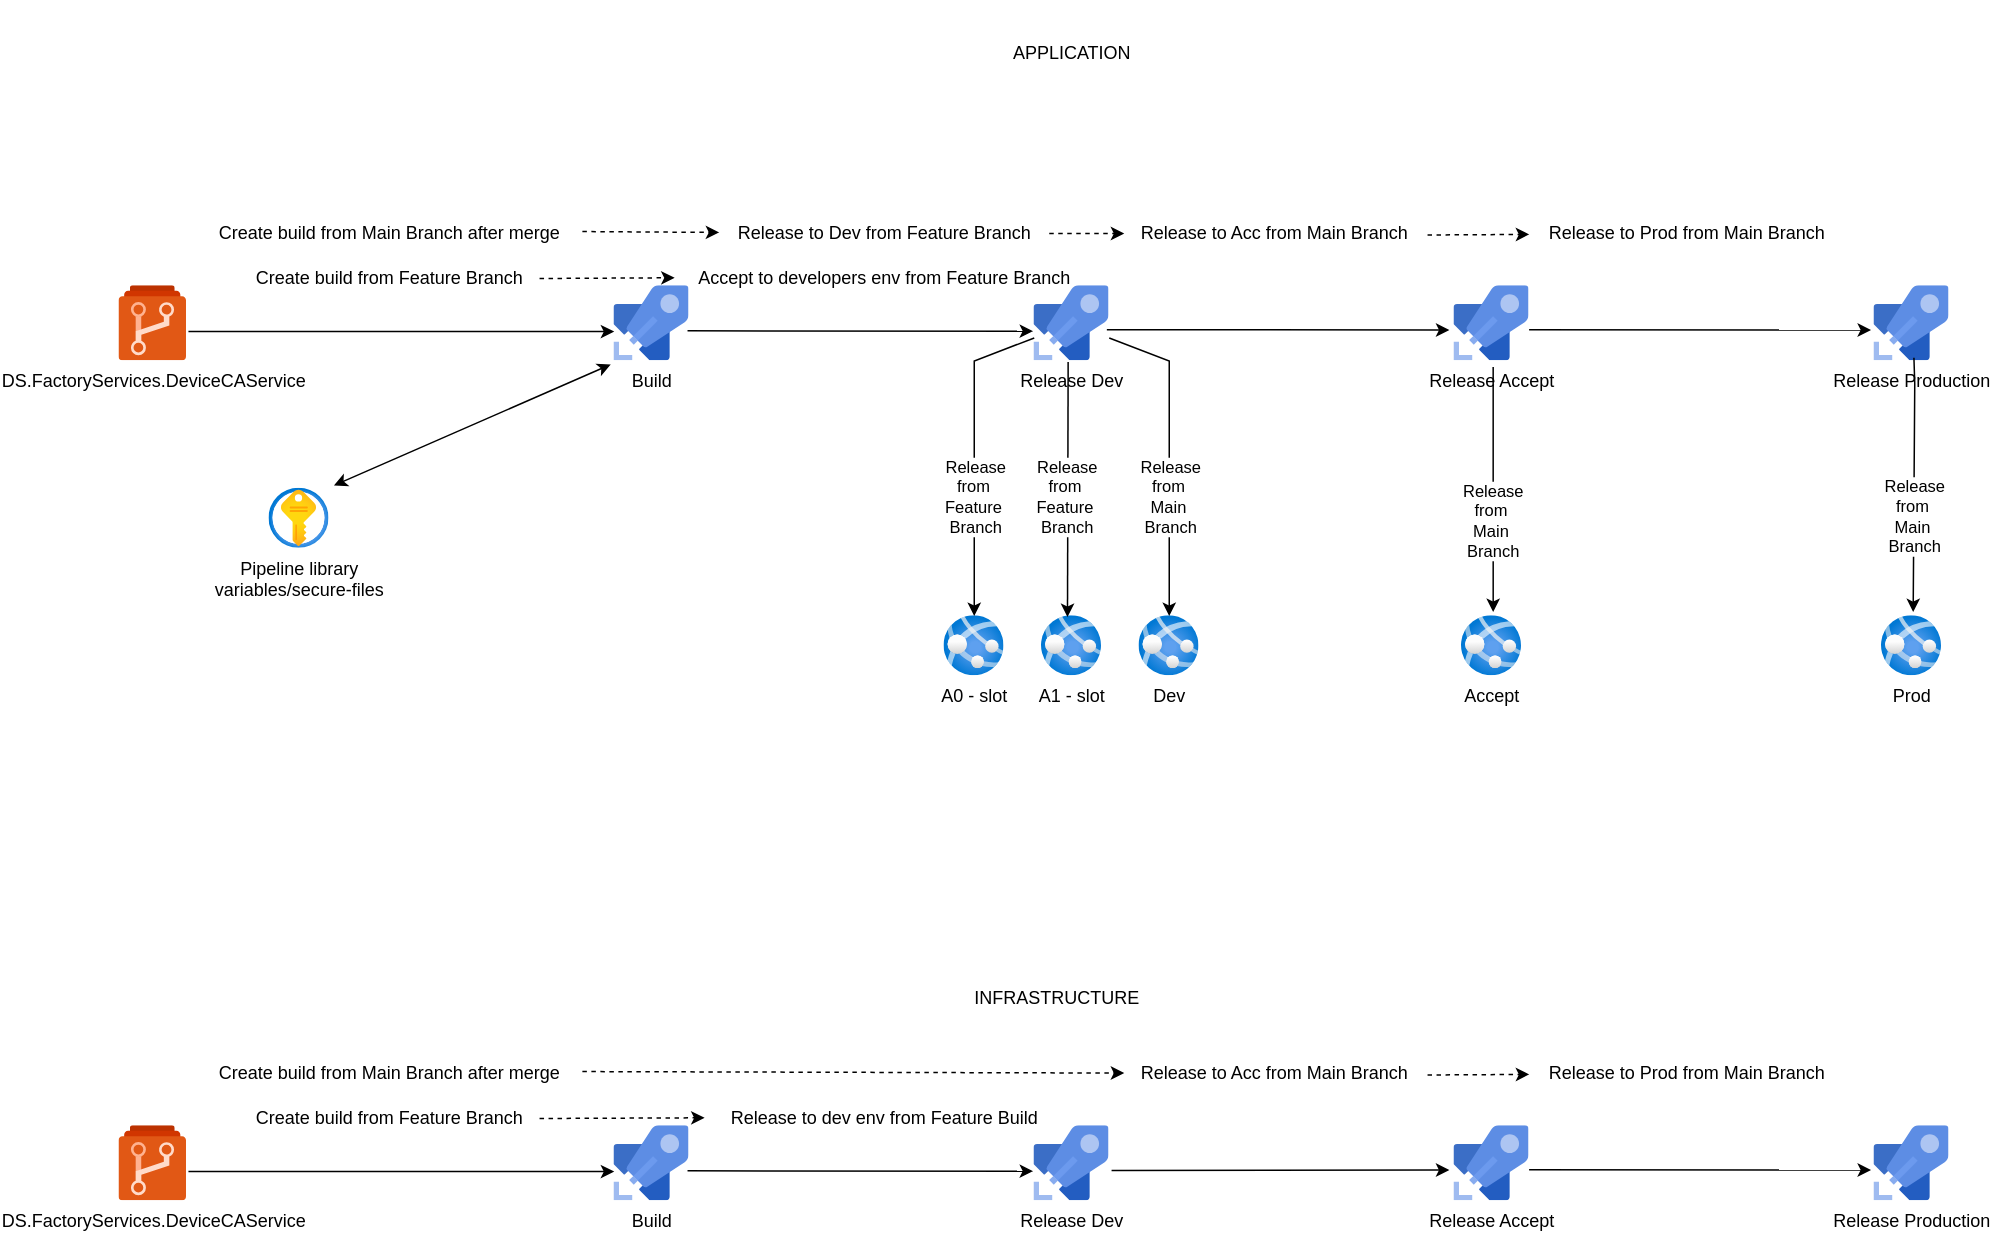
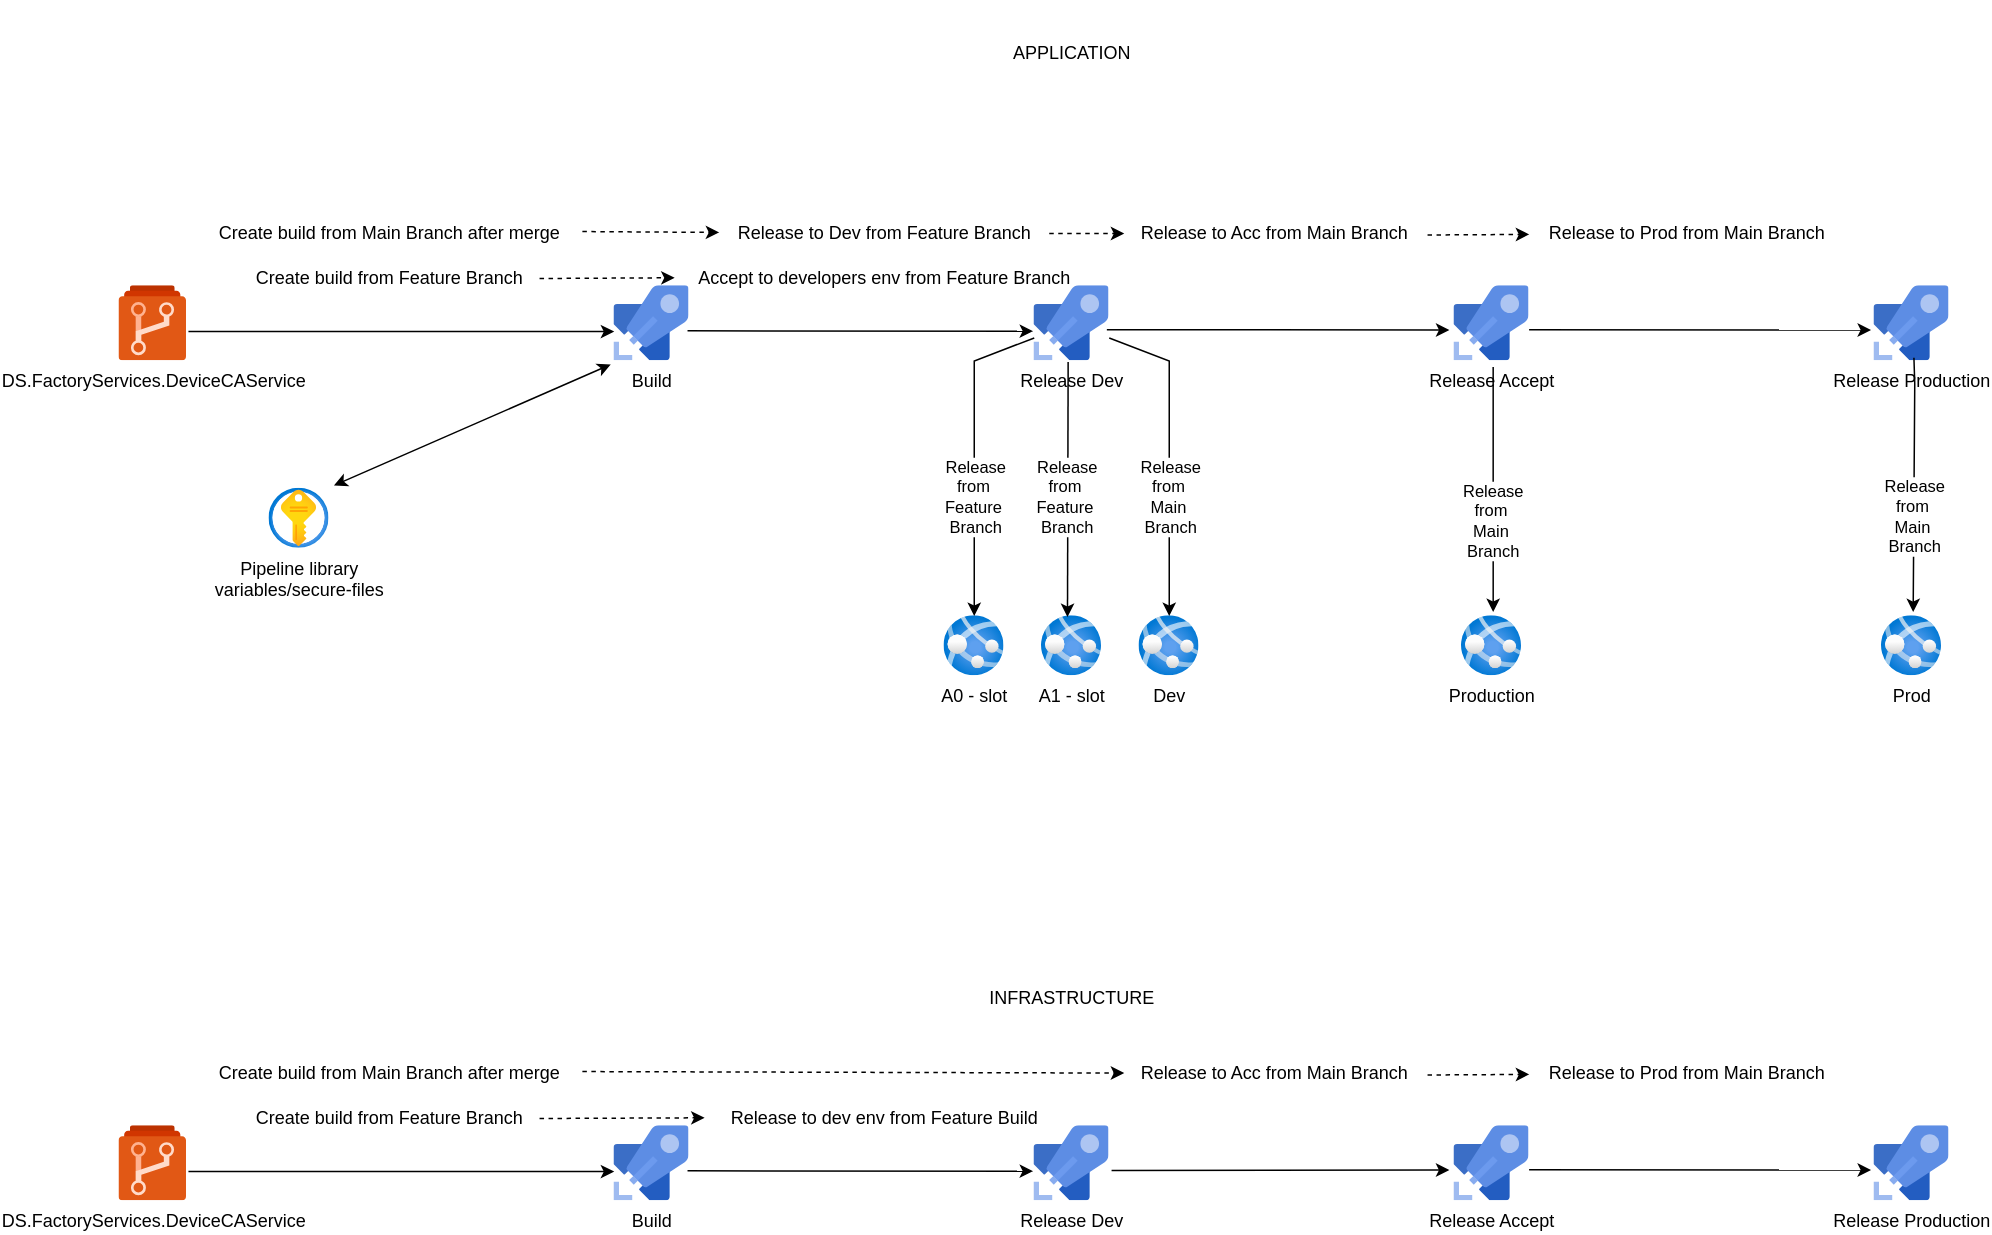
node "Accept": label "Accept" -> "Production"
node "INFRASTRUCTURE": moved (1057, 998) -> (1072, 998)
